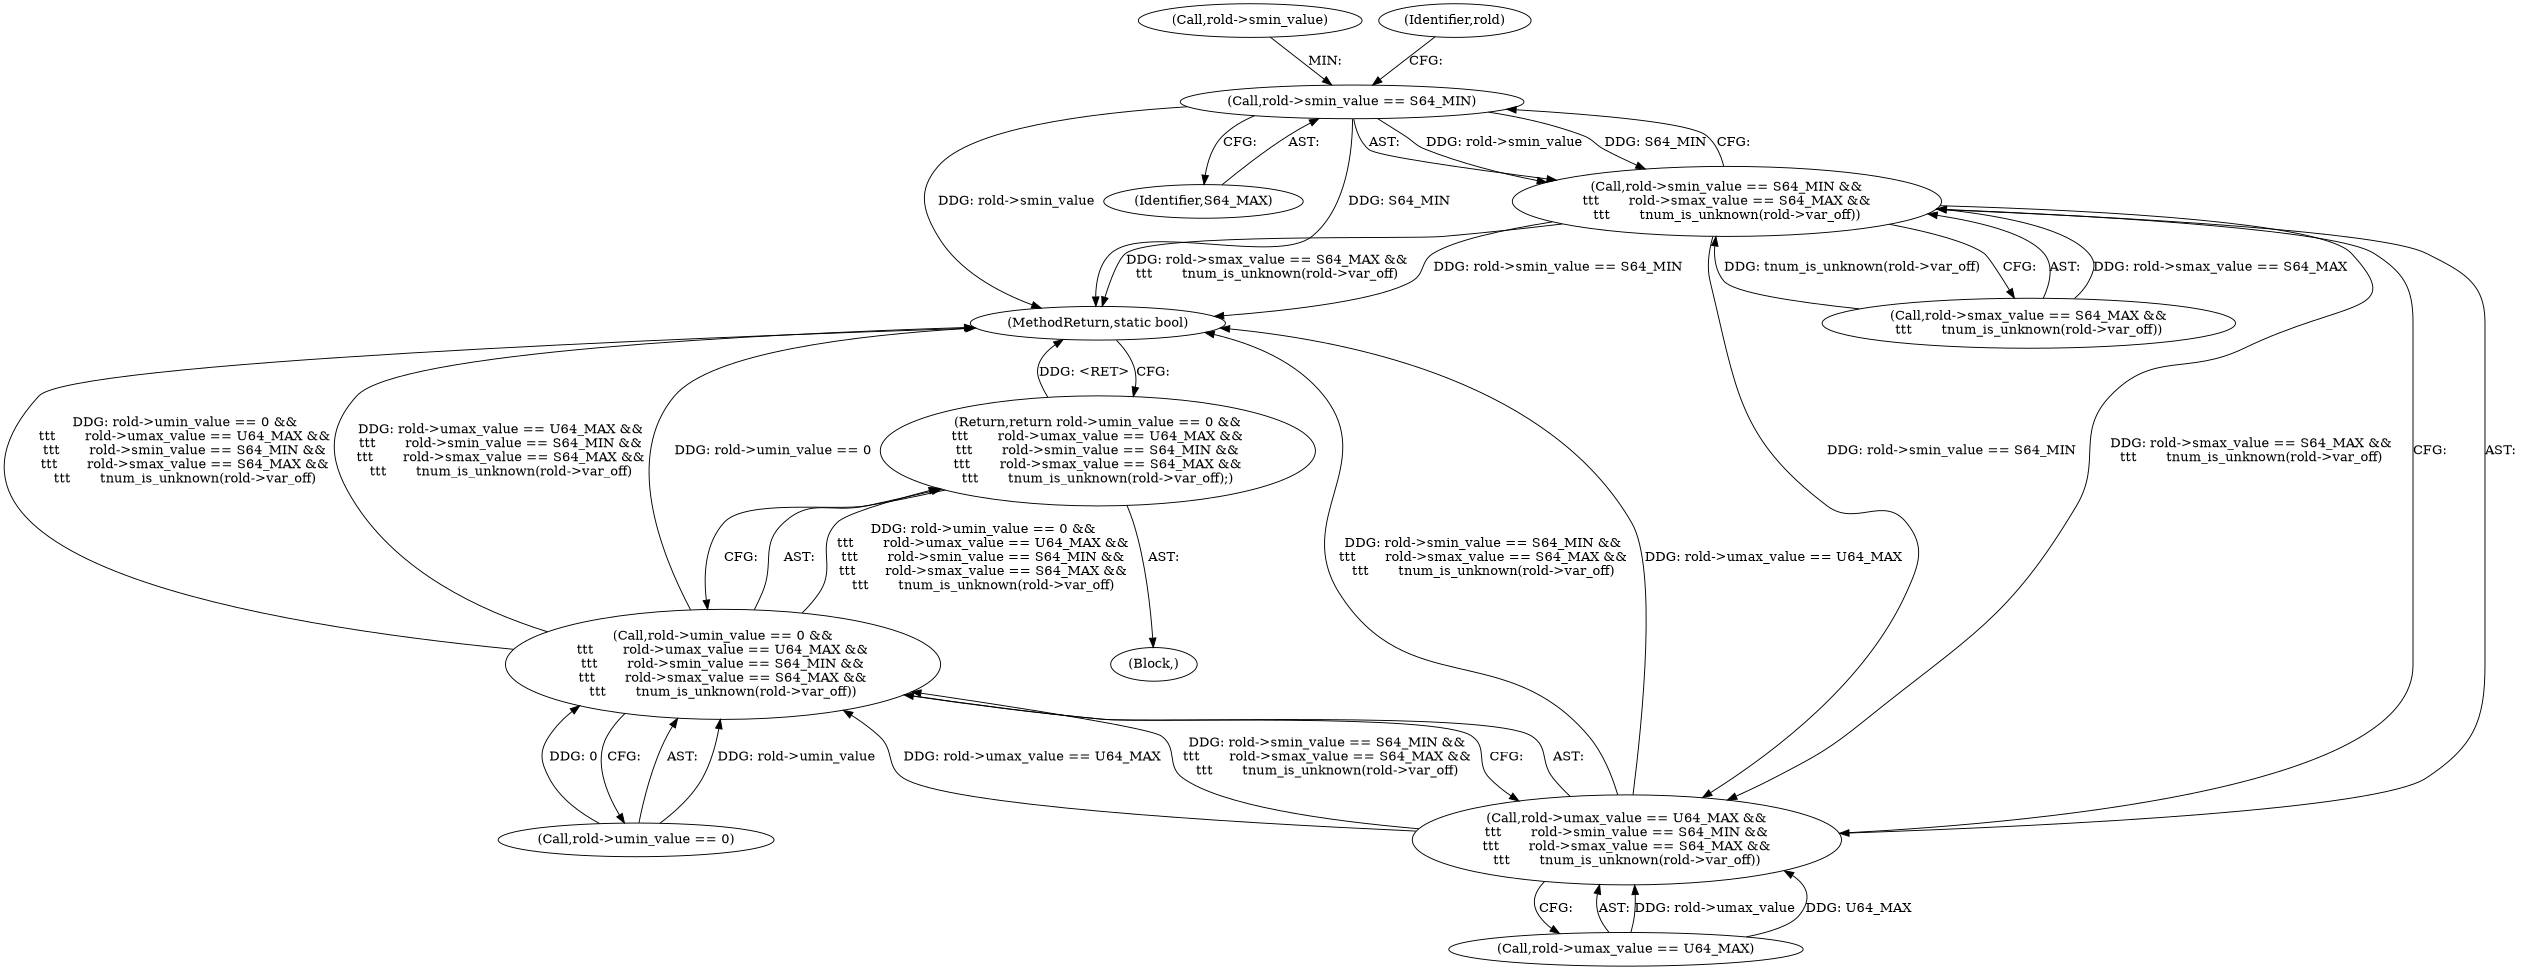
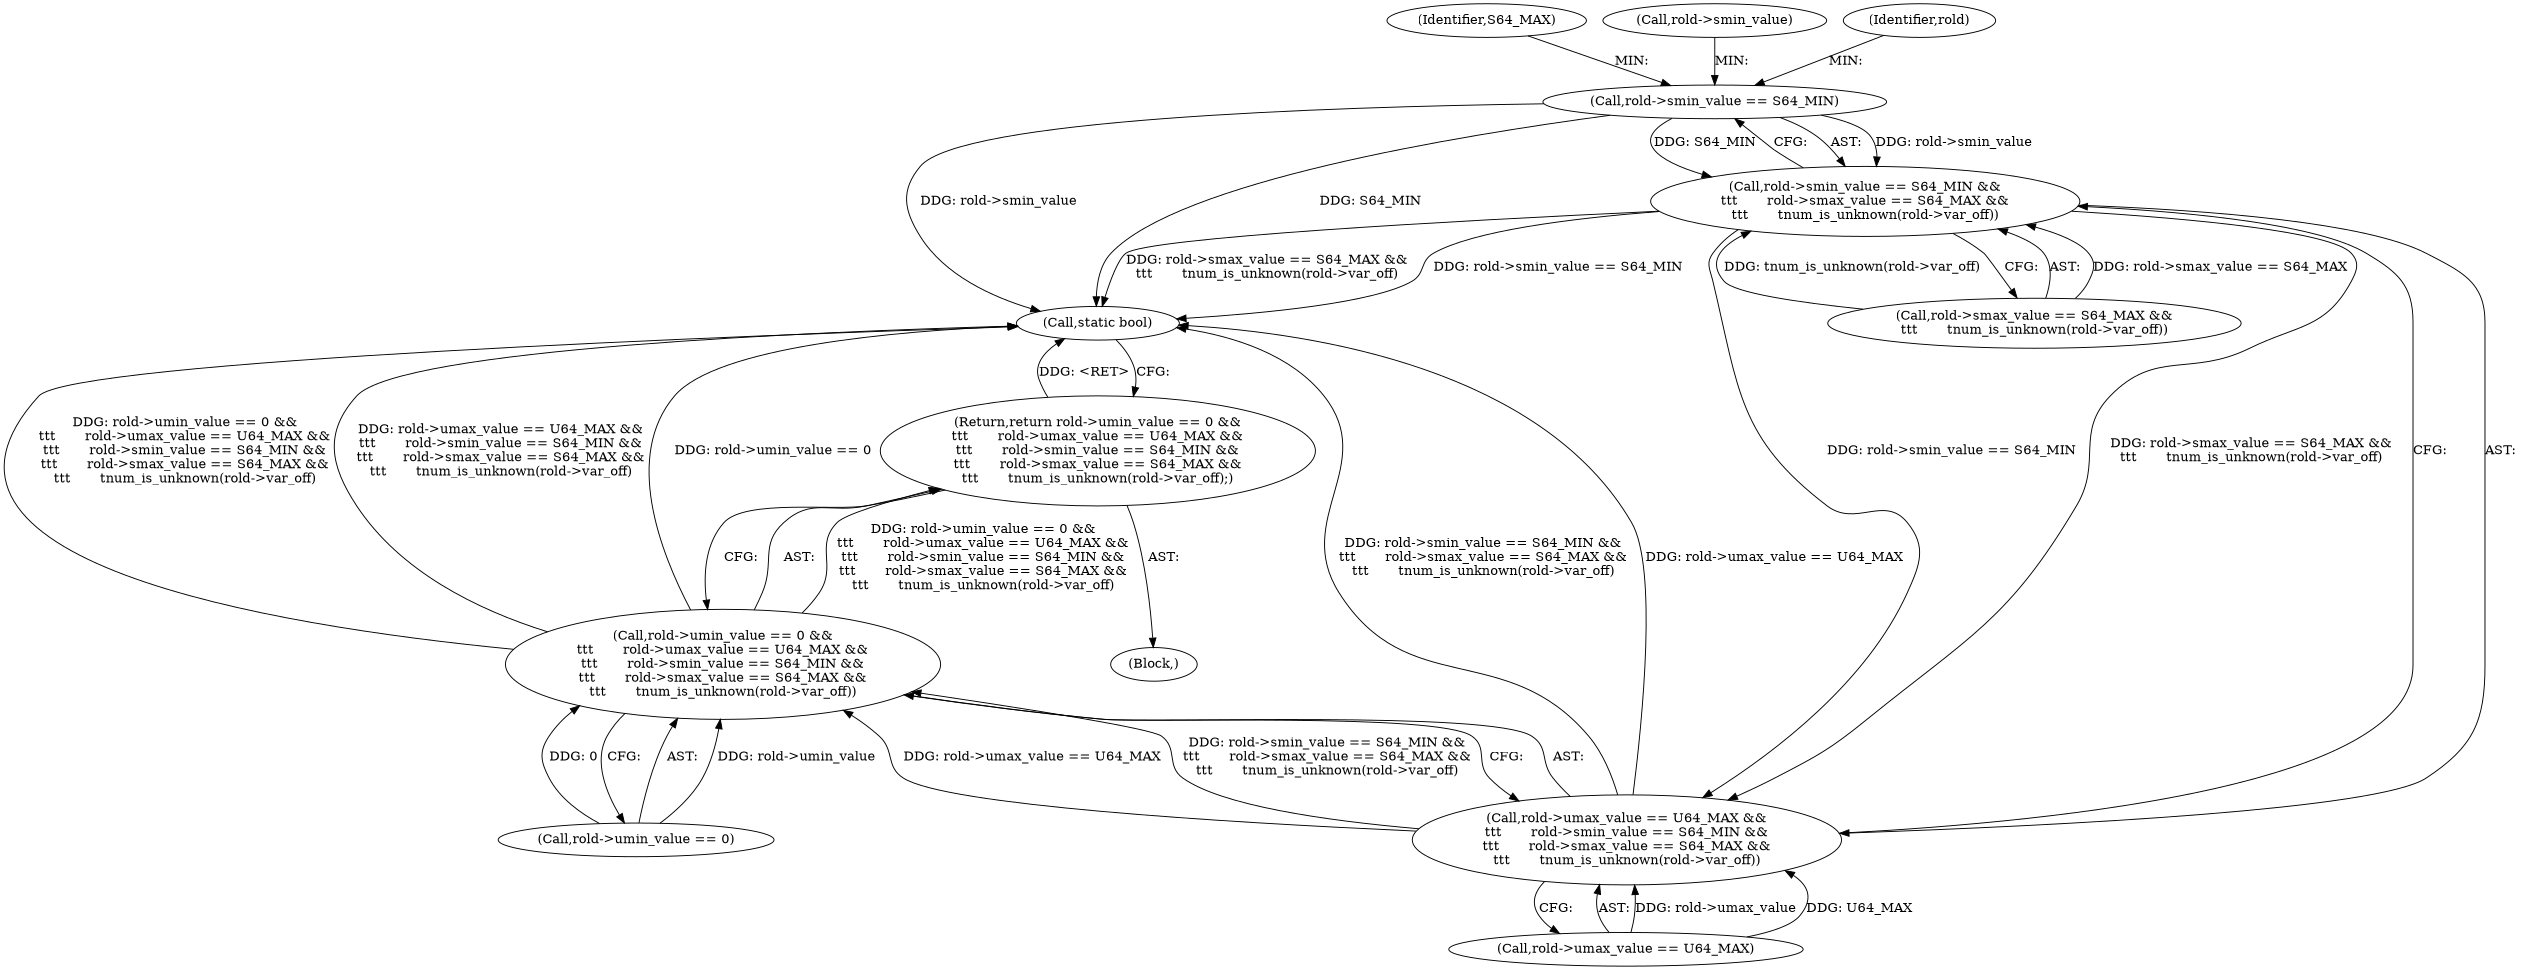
edge "(Identifier,rold)" -> "(Call,rold->smin_value == S64_MIN)": label "CFG: " -> "MIN: "
edge "(Call,rold->smin_value == S64_MIN)" -> "(Identifier,S64_MAX)": removed, label "CFG:"
edge "(Identifier,S64_MAX)" -> "(Call,rold->smin_value == S64_MIN)": label "AST: " -> "MIN: "
node "(MethodReturn,static bool)": label "(MethodReturn,static bool)" -> "(Call,static bool)"
